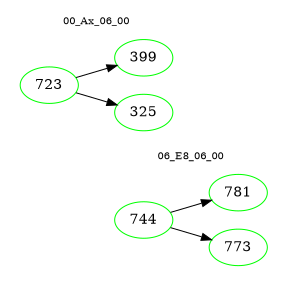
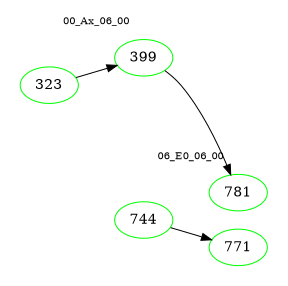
node "723": label "723" -> "323"
node "325": removed
cluster "06_E8_06_00": label "06_E8_06_00" -> "06_E0_06_00"
edge "744" -> "781": now "399" -> "781"
node "773": label "773" -> "771"
